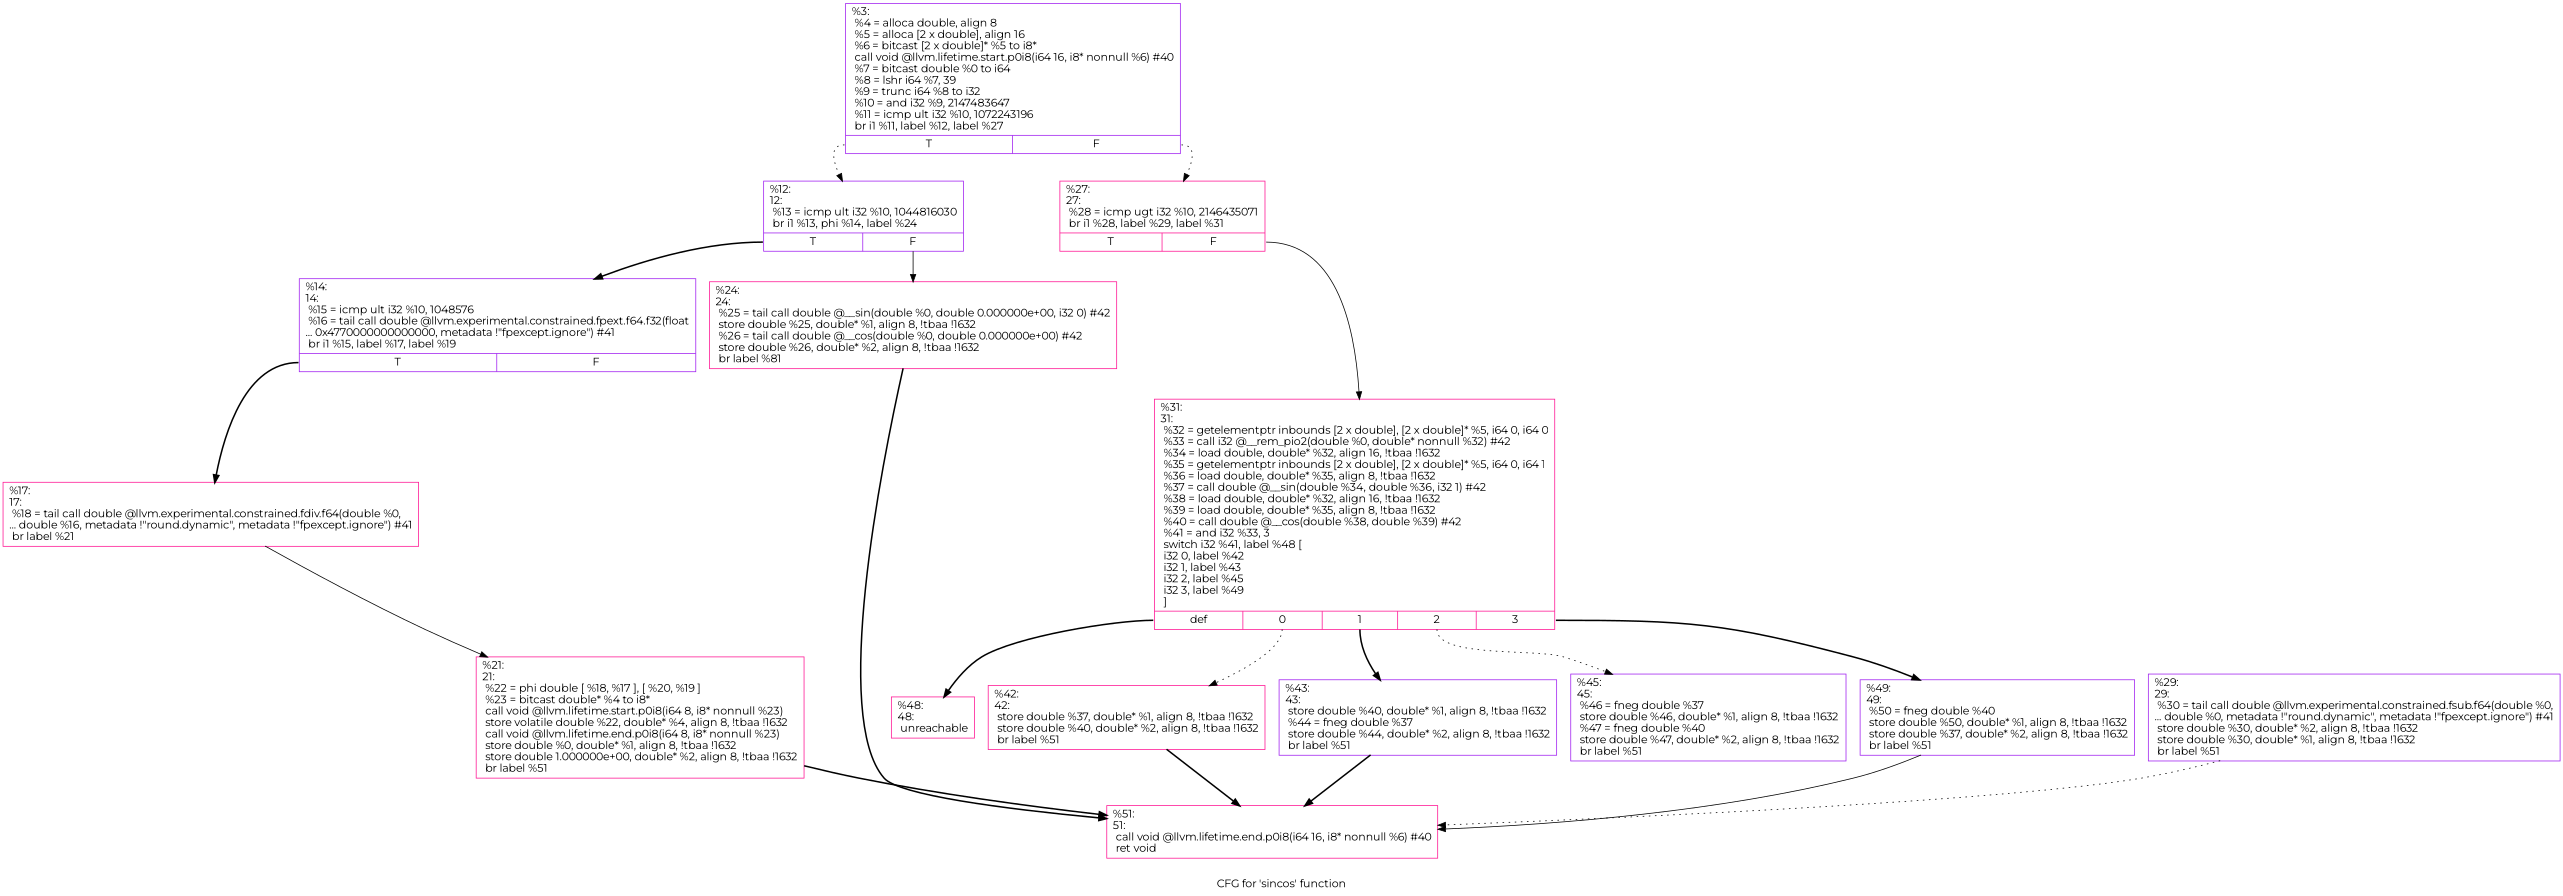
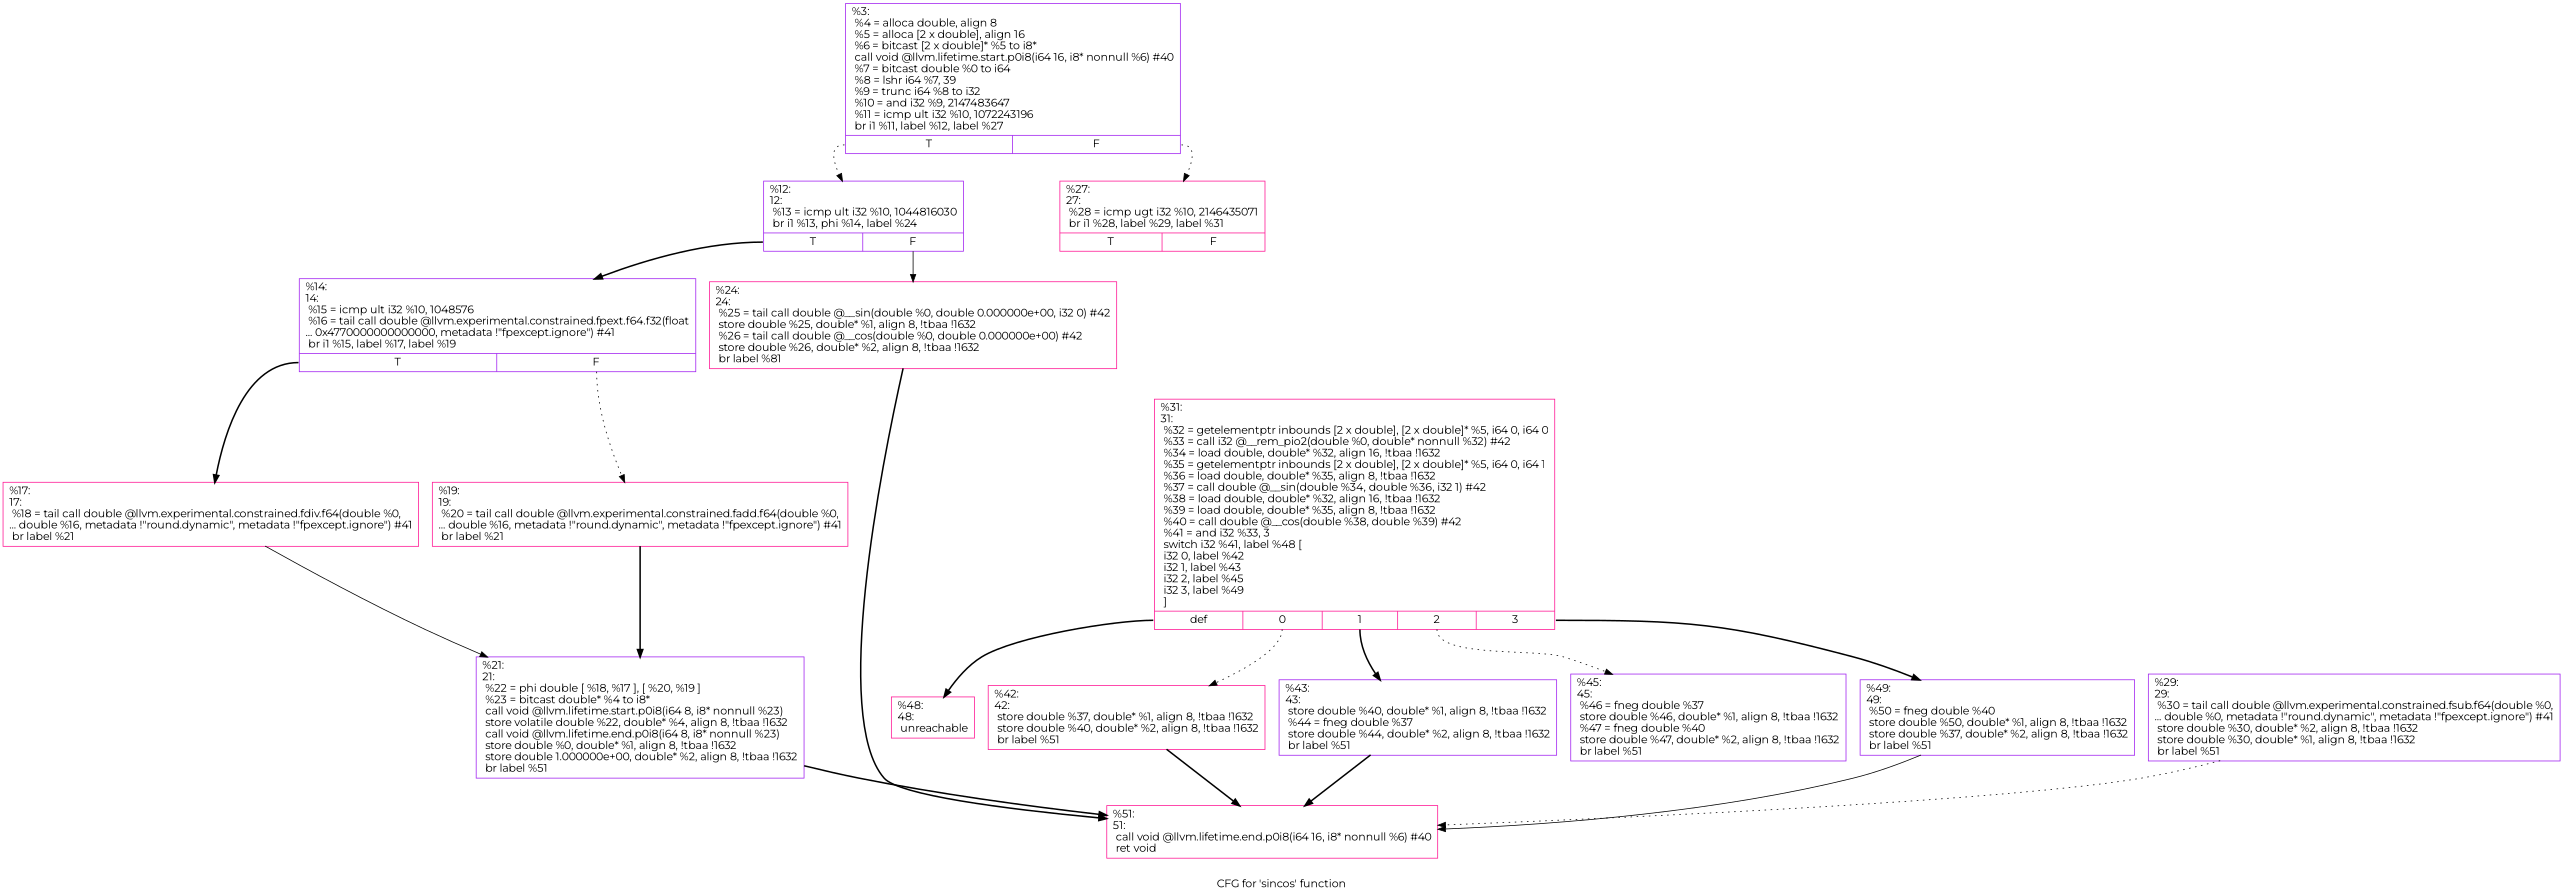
edge "%27:" -> "%31:": removed
node "%19:": added
node "%21:": color deeppink -> purple
